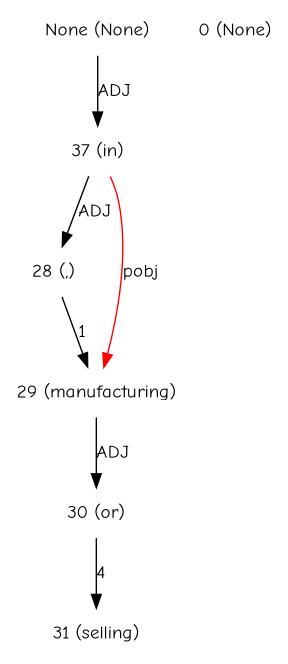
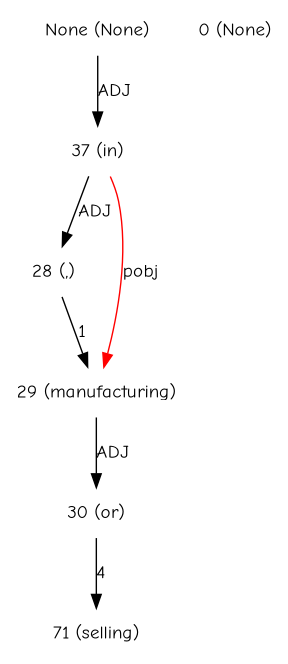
node "31 (selling)": label "31 (selling)" -> "71 (selling)"
